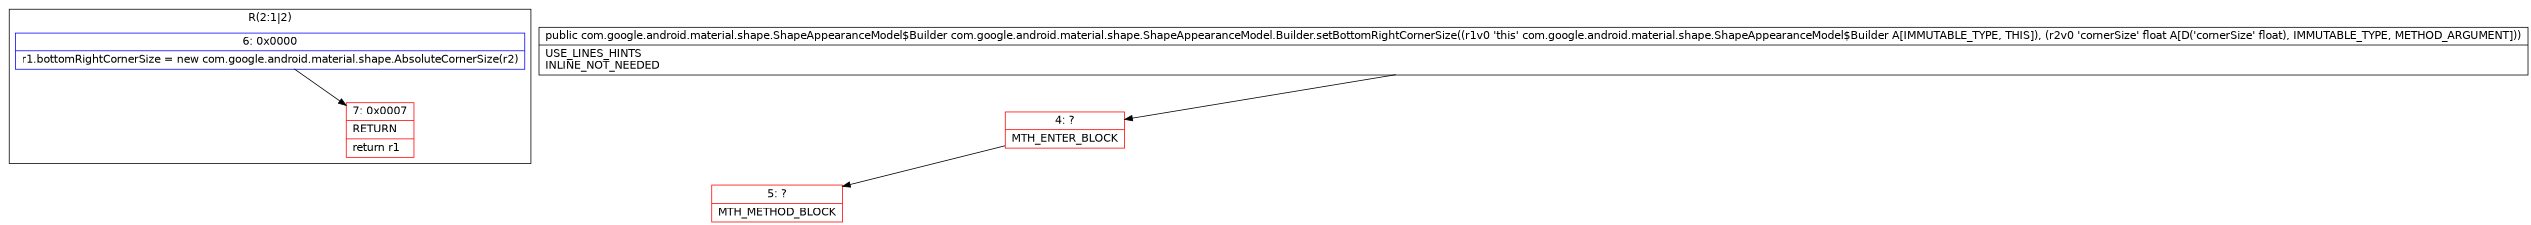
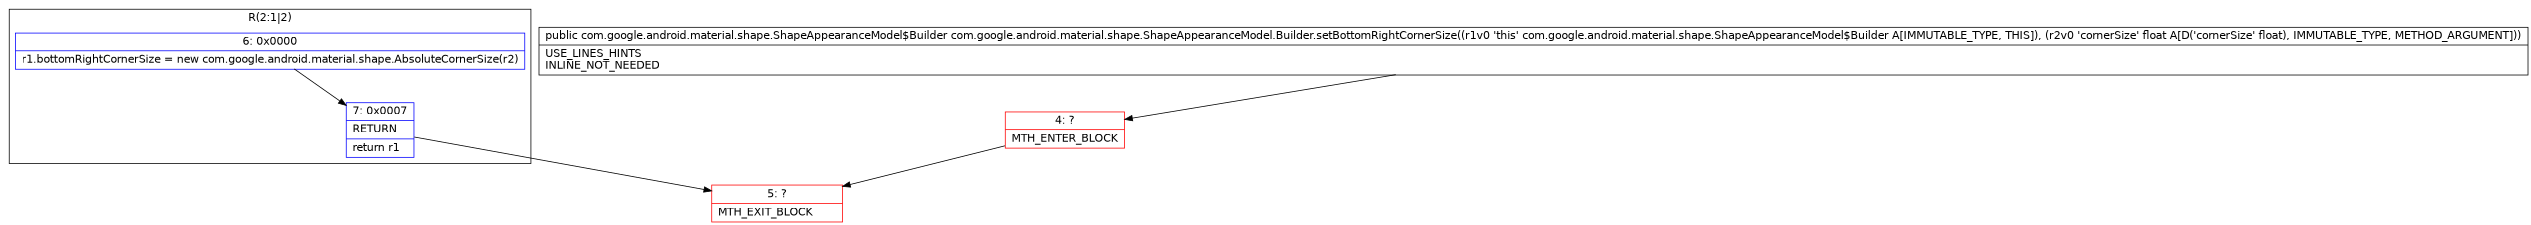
node "7: 0x0007": color red -> blue
edge "7: 0x0007" -> "5: ?": added
node "5: ?": text "MTH_METHOD_BLOCK" -> "MTH_EXIT_BLOCK"
